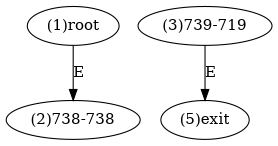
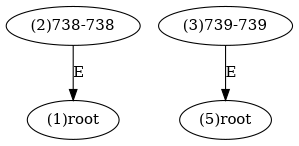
node "(3)739-719": label "(3)739-719" -> "(3)739-739"
edge "(1)root" -> "(2)738-738": reversed
node "(5)exit": label "(5)exit" -> "(5)root"
